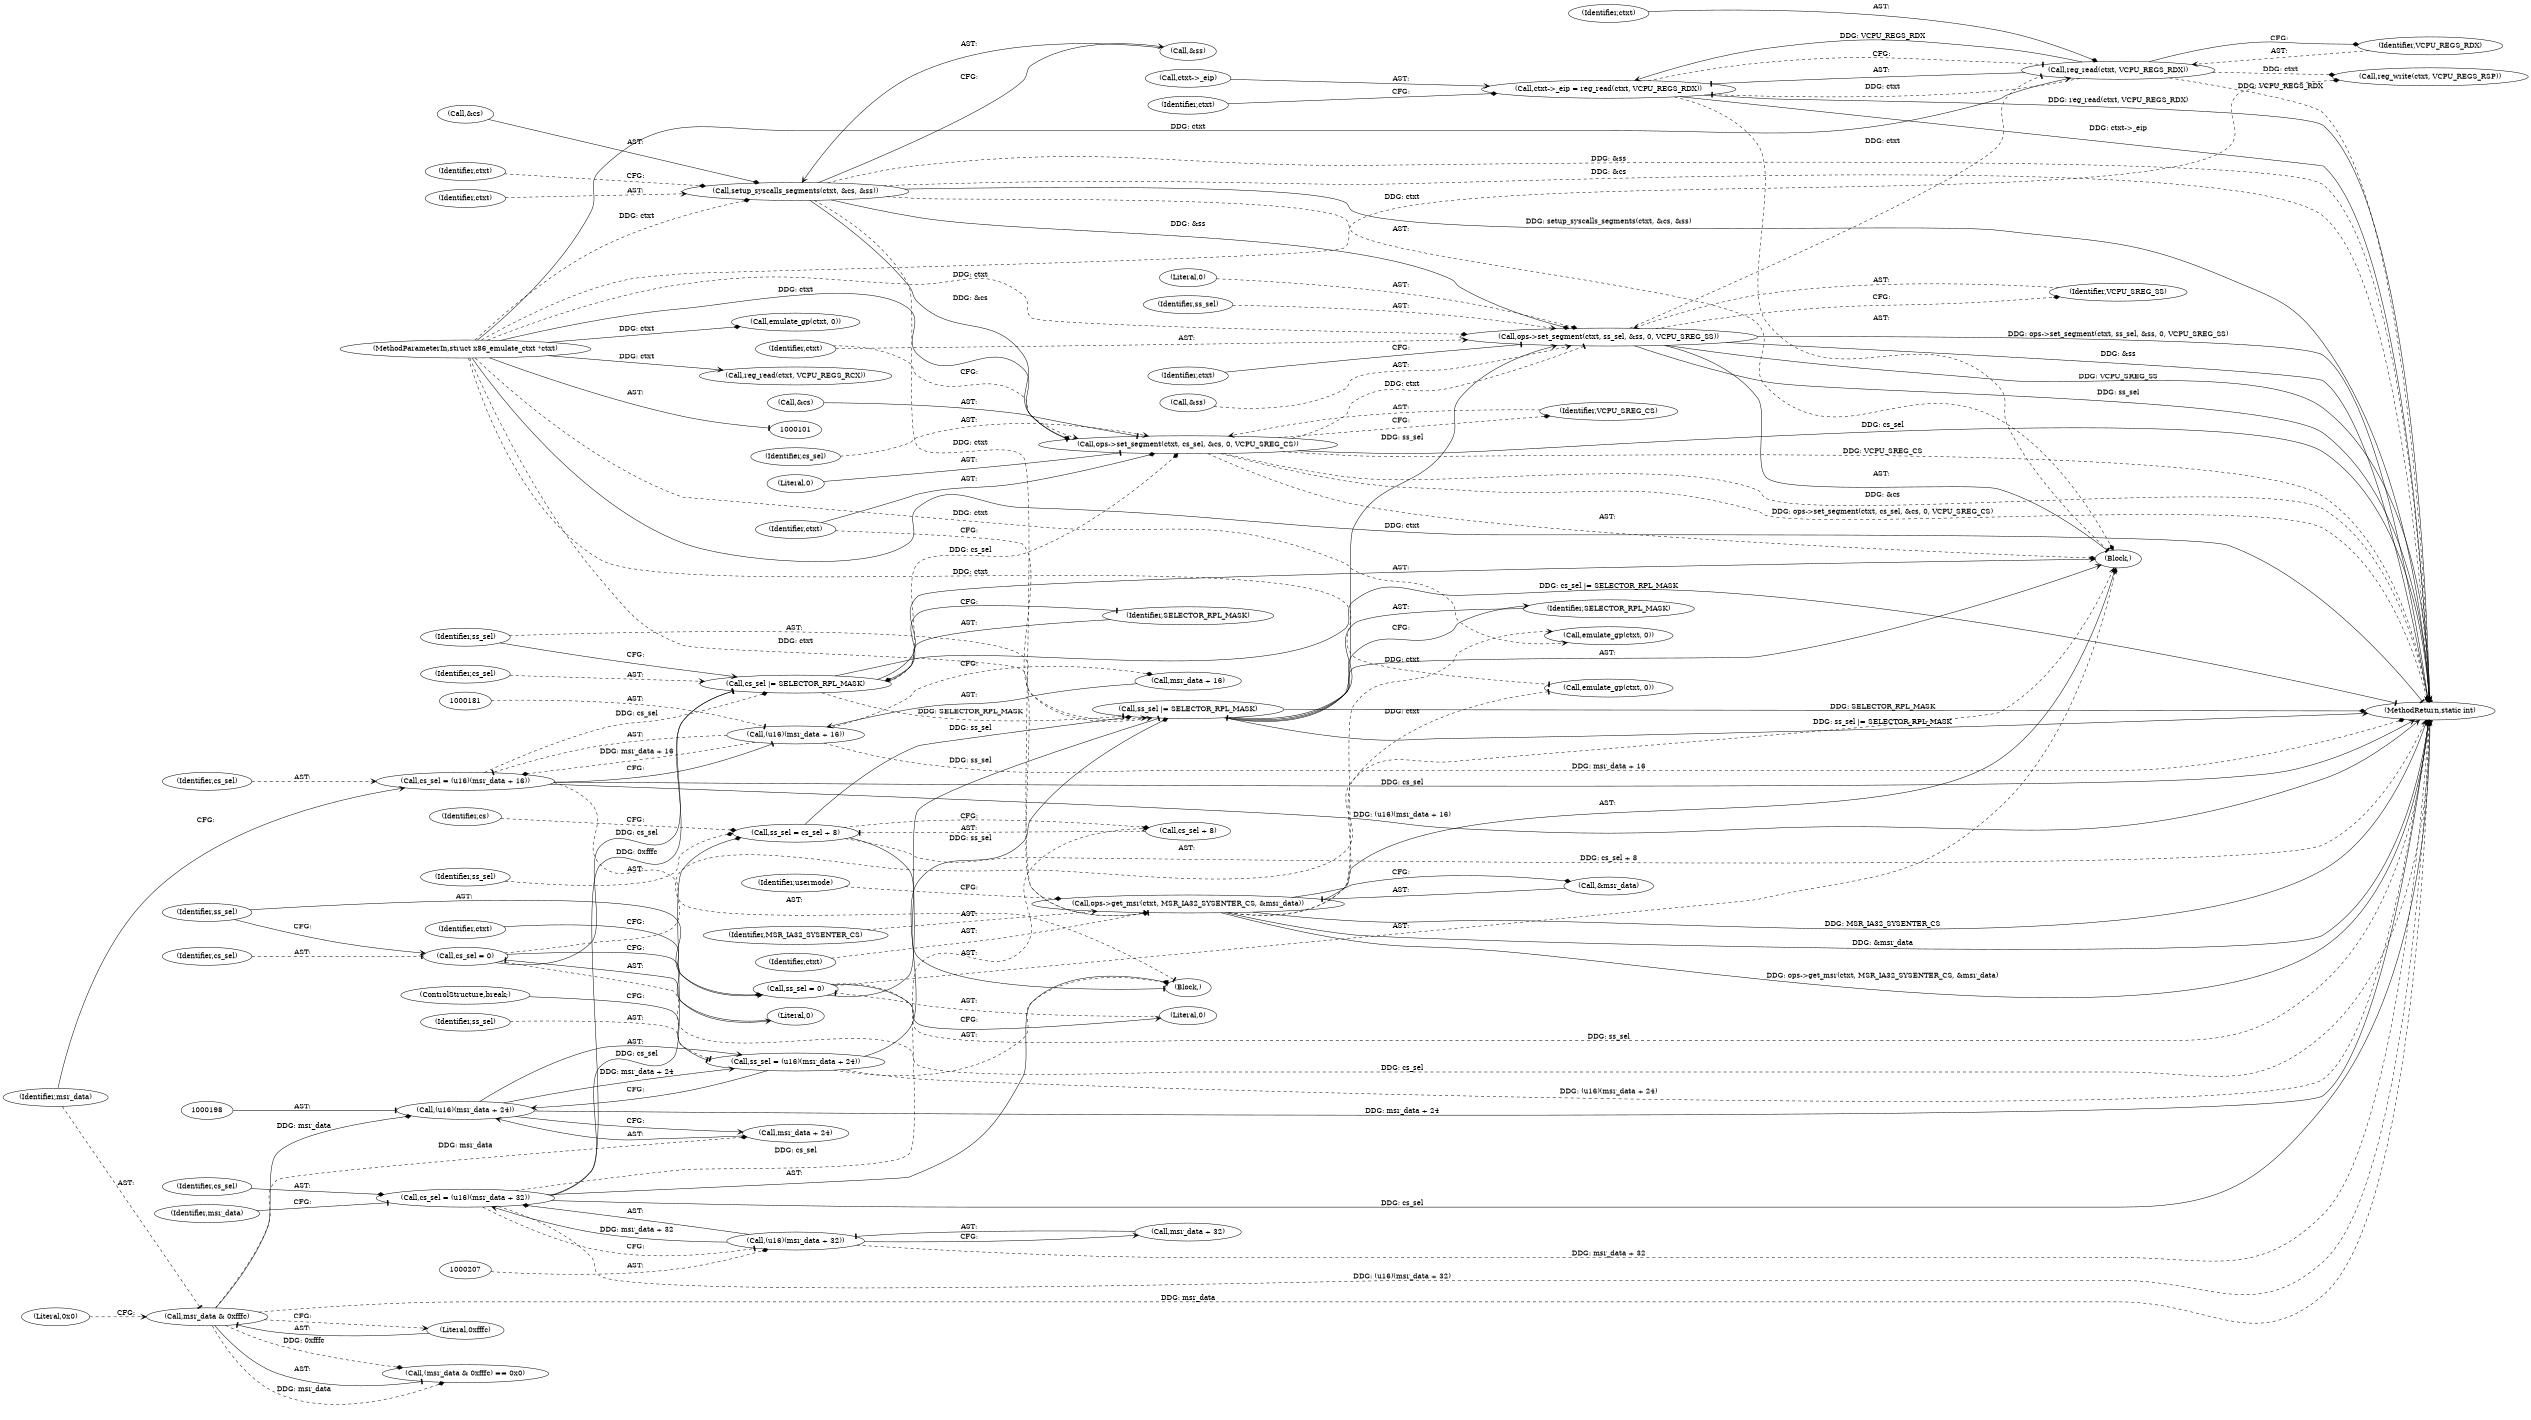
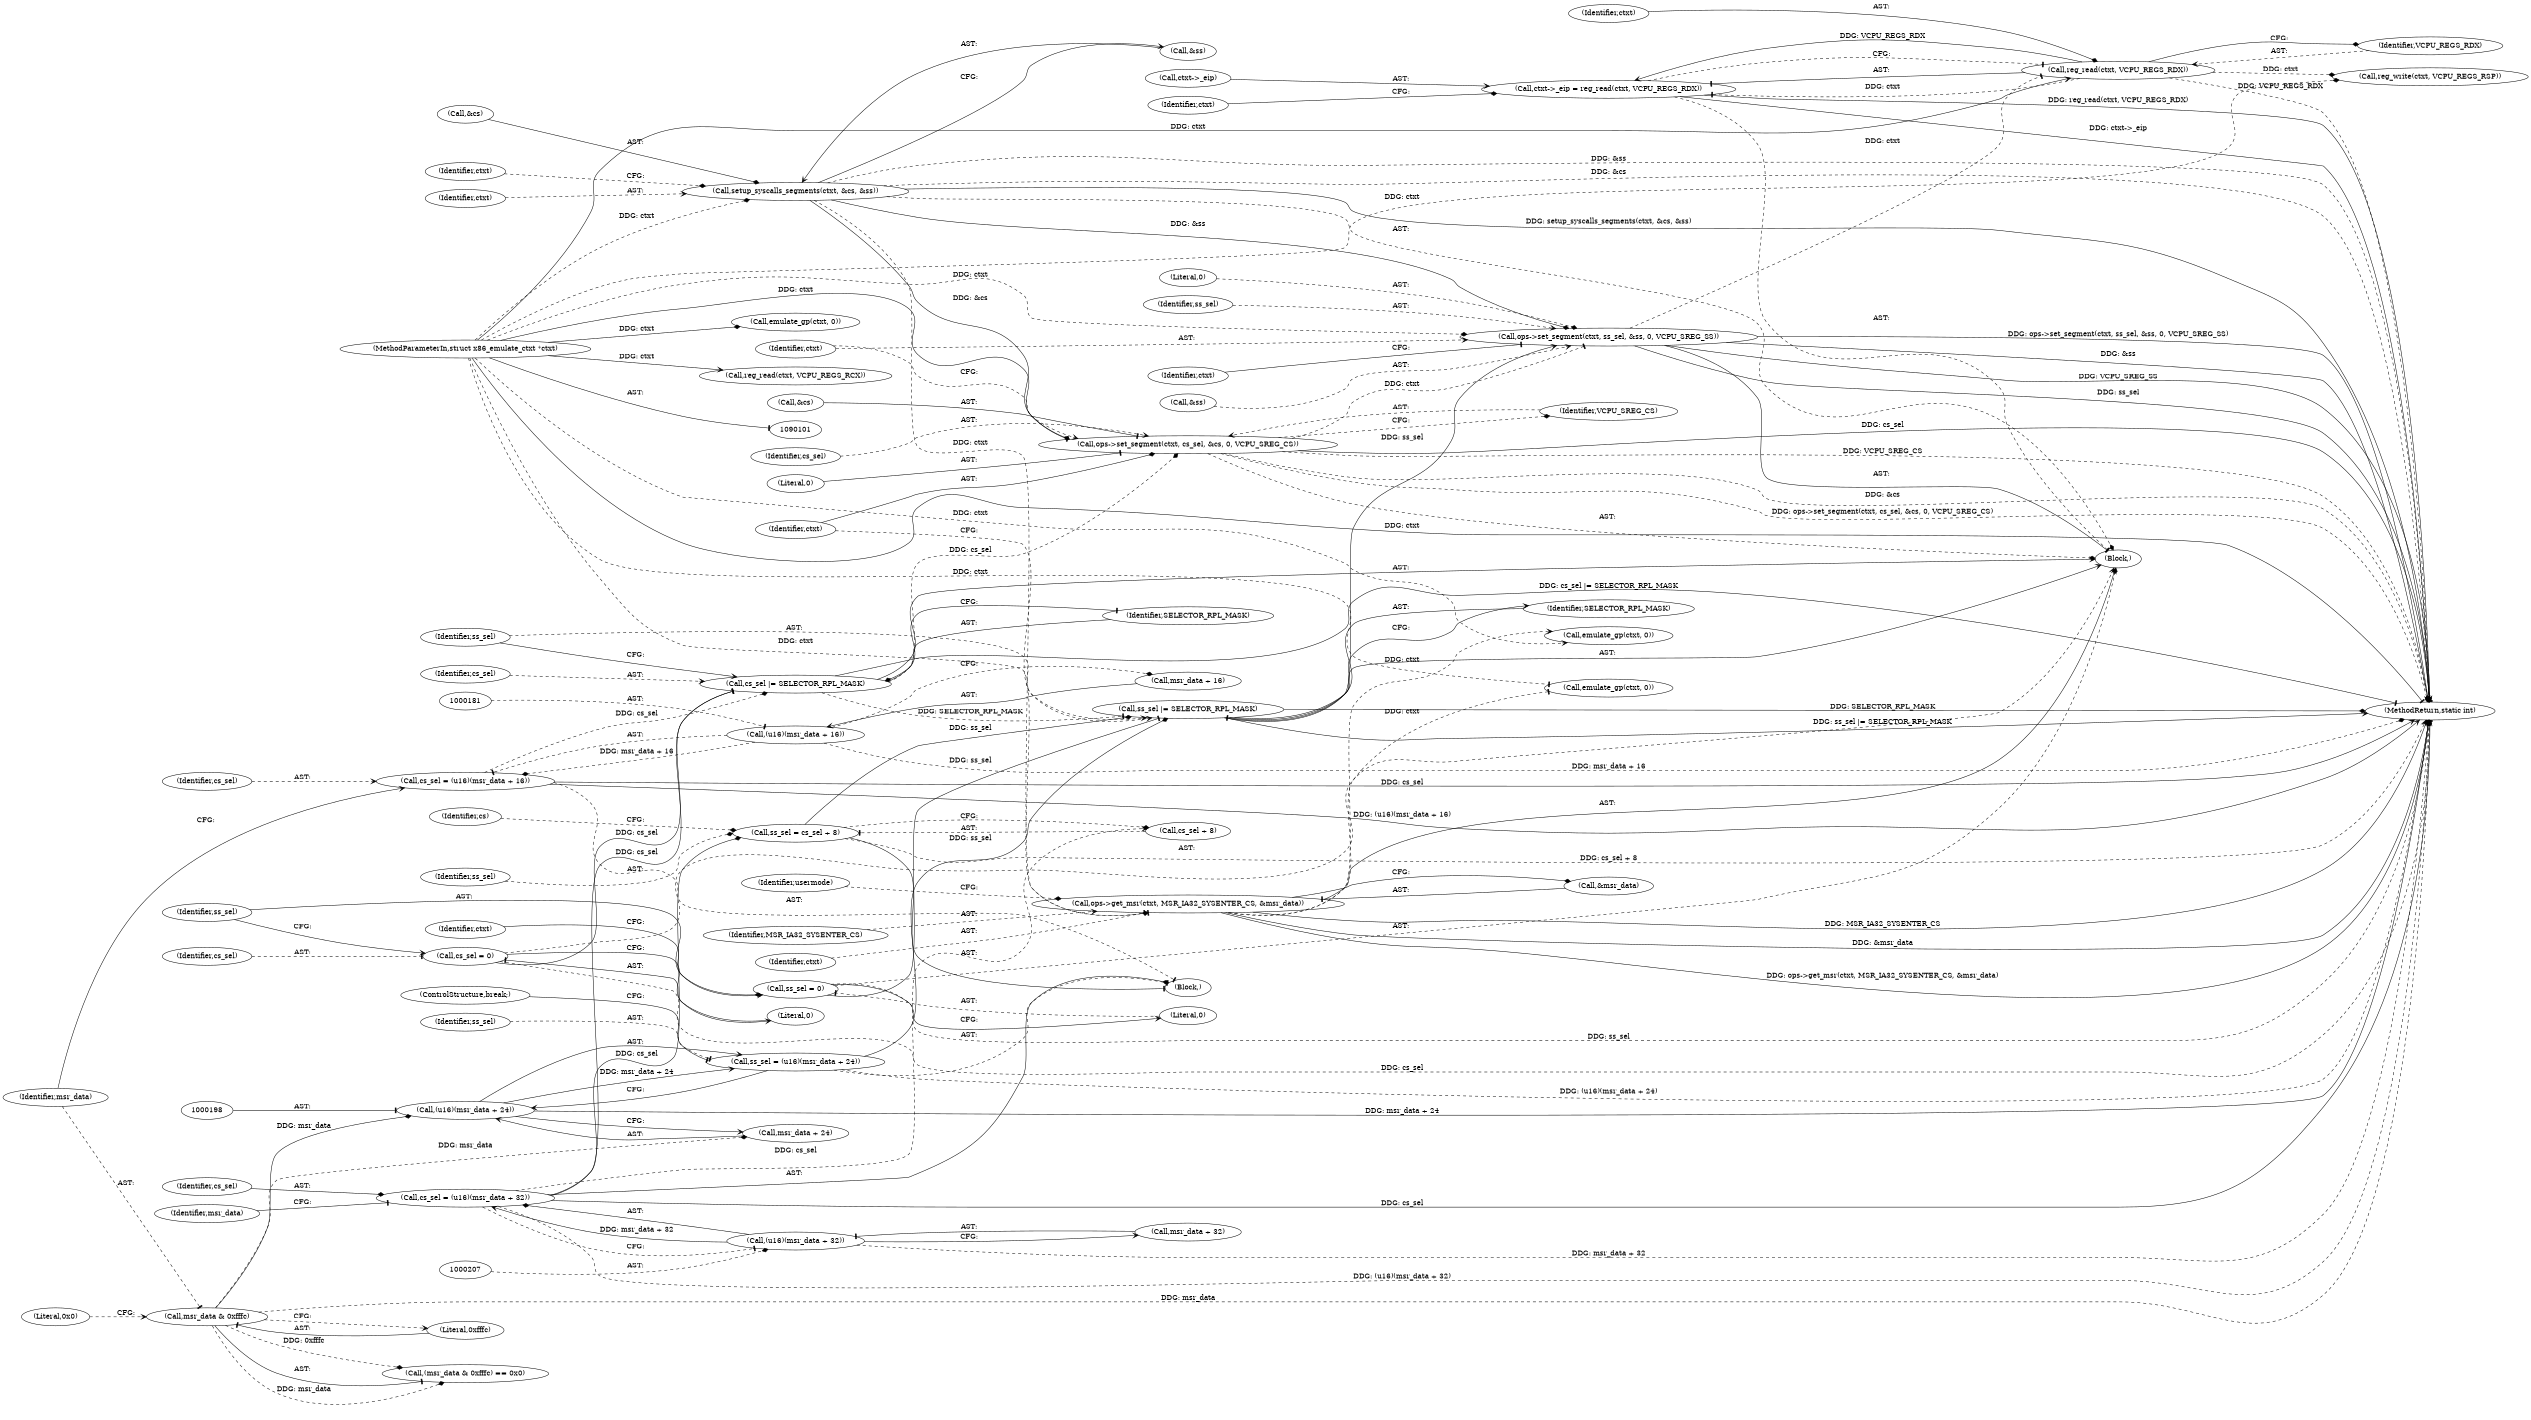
node "(Identifier,VCPU_SREG_SS)": removed
node "1000101": label "1000101" -> "1090101"
edge "(Call,cs_sel = (u16)(msr_data + 16))" -> "(Call,(u16)(msr_data + 16))": removed, label "CFG:"
edge "(Call,cs_sel = (u16)(msr_data + 32))" -> "(Call,cs_sel |= SELECTOR_RPL_MASK)": label "DDG: 0xfffc" -> "DDG: cs_sel"
